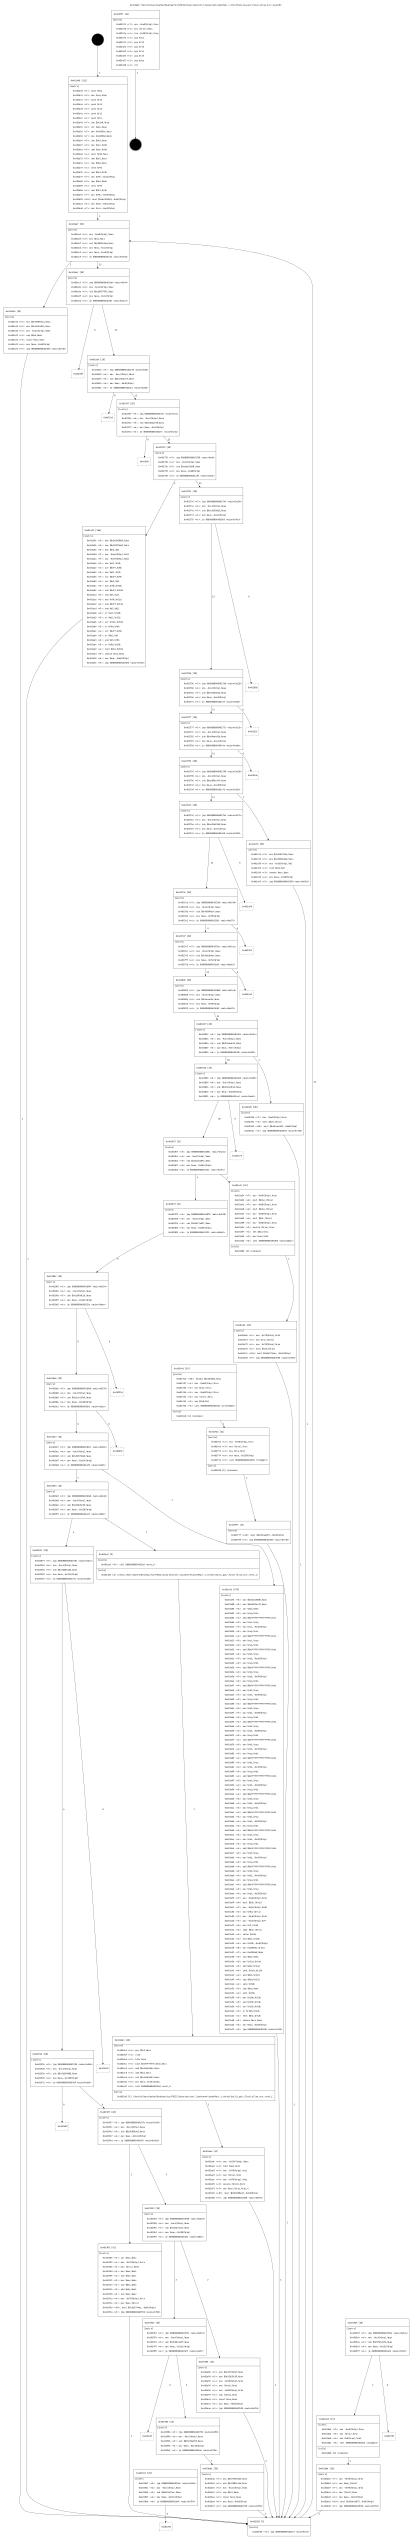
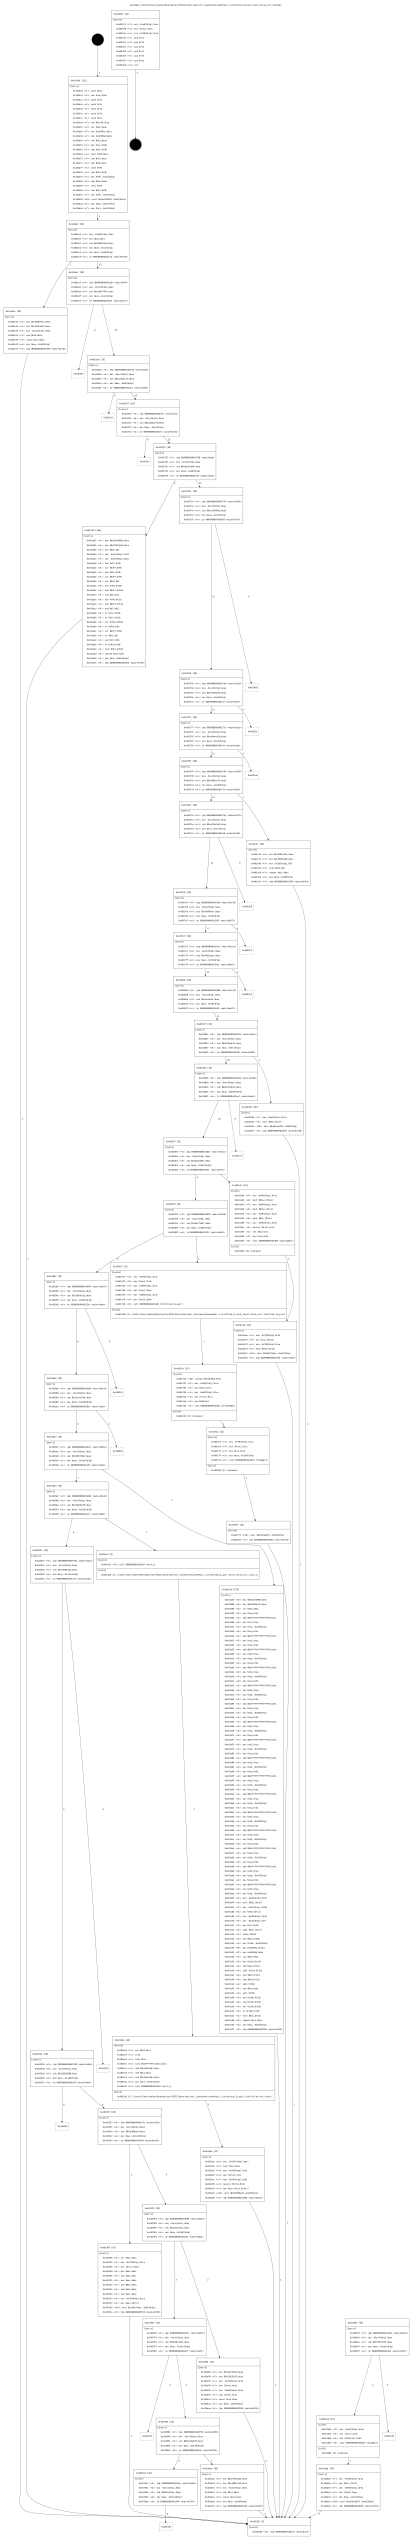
node "0x401f2f [30]": added
edge "0x402550 [5]" -> "0x4016af [32]": removed, label "13"
edge "0x40198b [28]" -> "0x4019a7 [28]": added, label "2"
